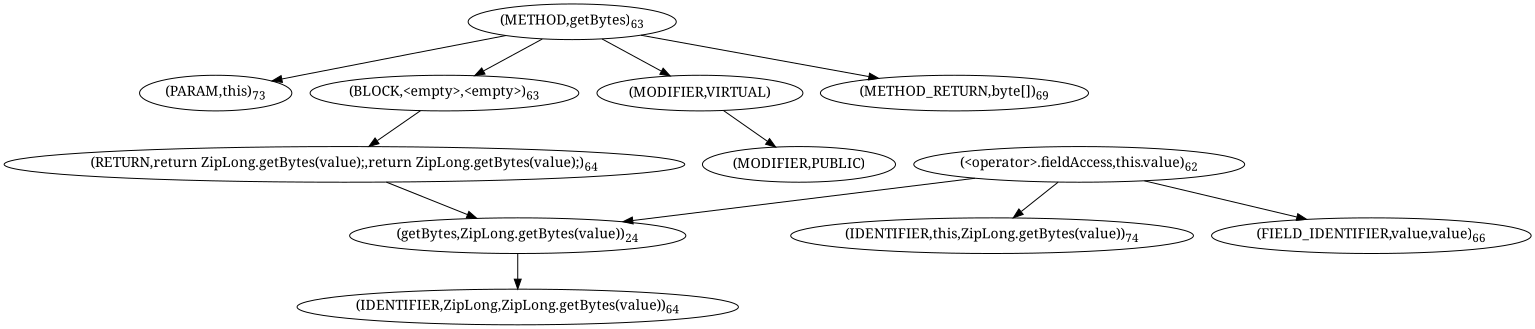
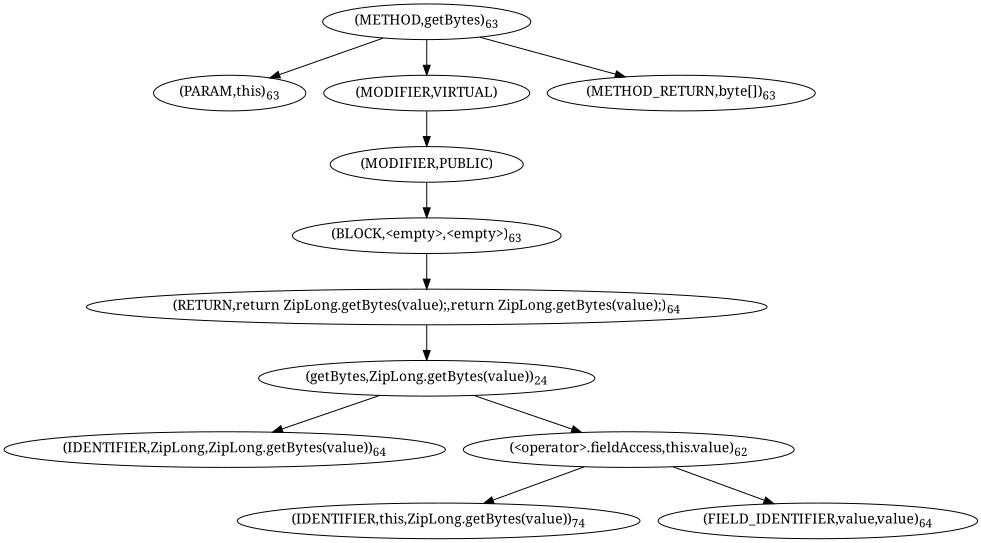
edge "(METHOD,getBytes)" -> "(BLOCK,<empty>,<empty>)": now "(MODIFIER,PUBLIC)" -> "(BLOCK,<empty>,<empty>)"
node "(PARAM,this)": text "73" -> "63"
node "(METHOD_RETURN,byte[])": text "69" -> "63"
edge "(<operator>.fieldAccess,this.value)" -> "(getBytes,ZipLong.getBytes(value))": reversed
node "(FIELD_IDENTIFIER,value,value)": text "66" -> "64"
